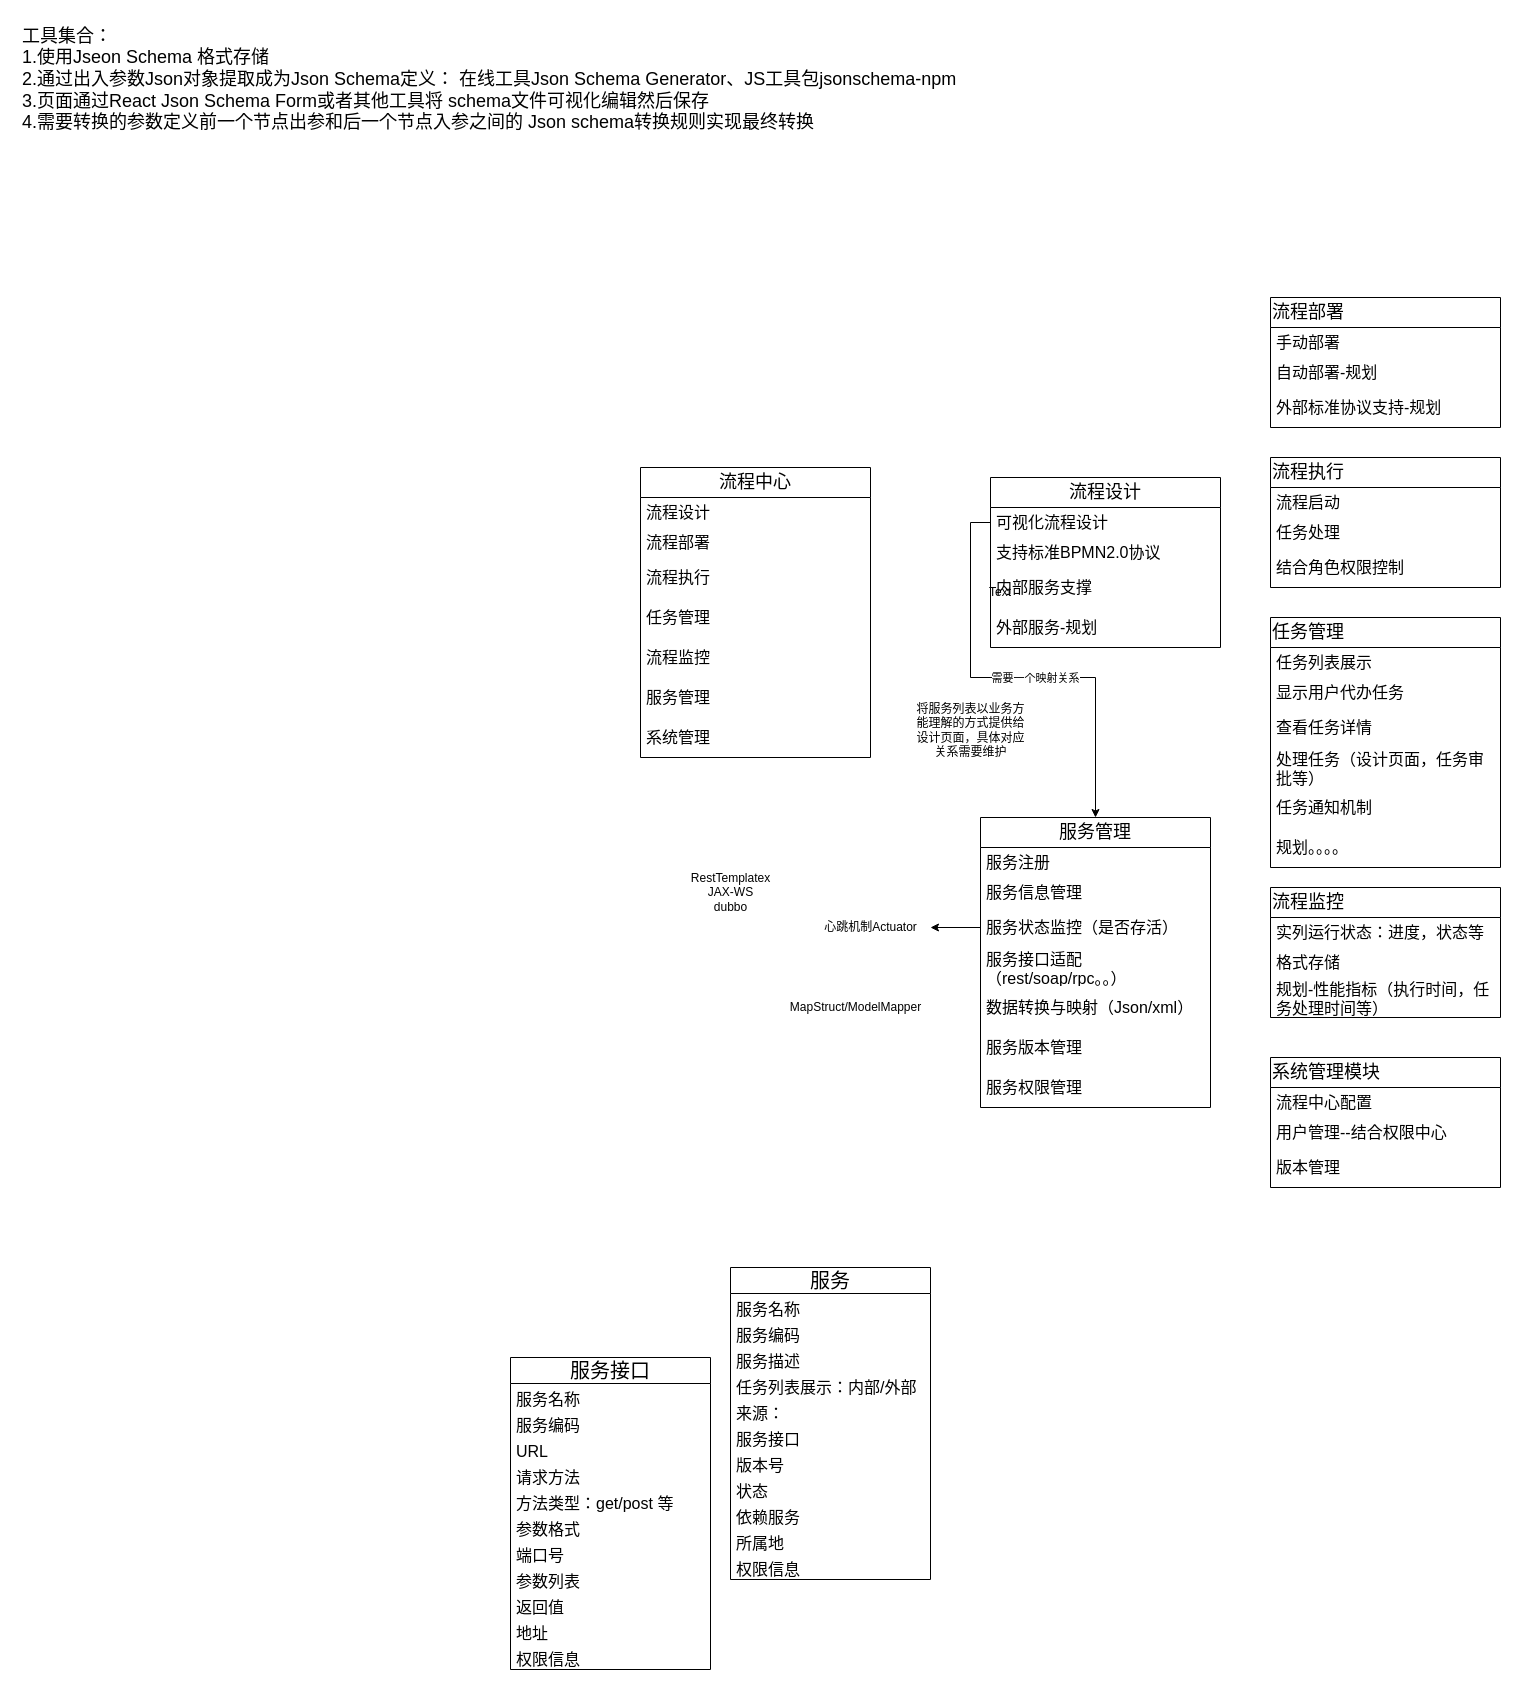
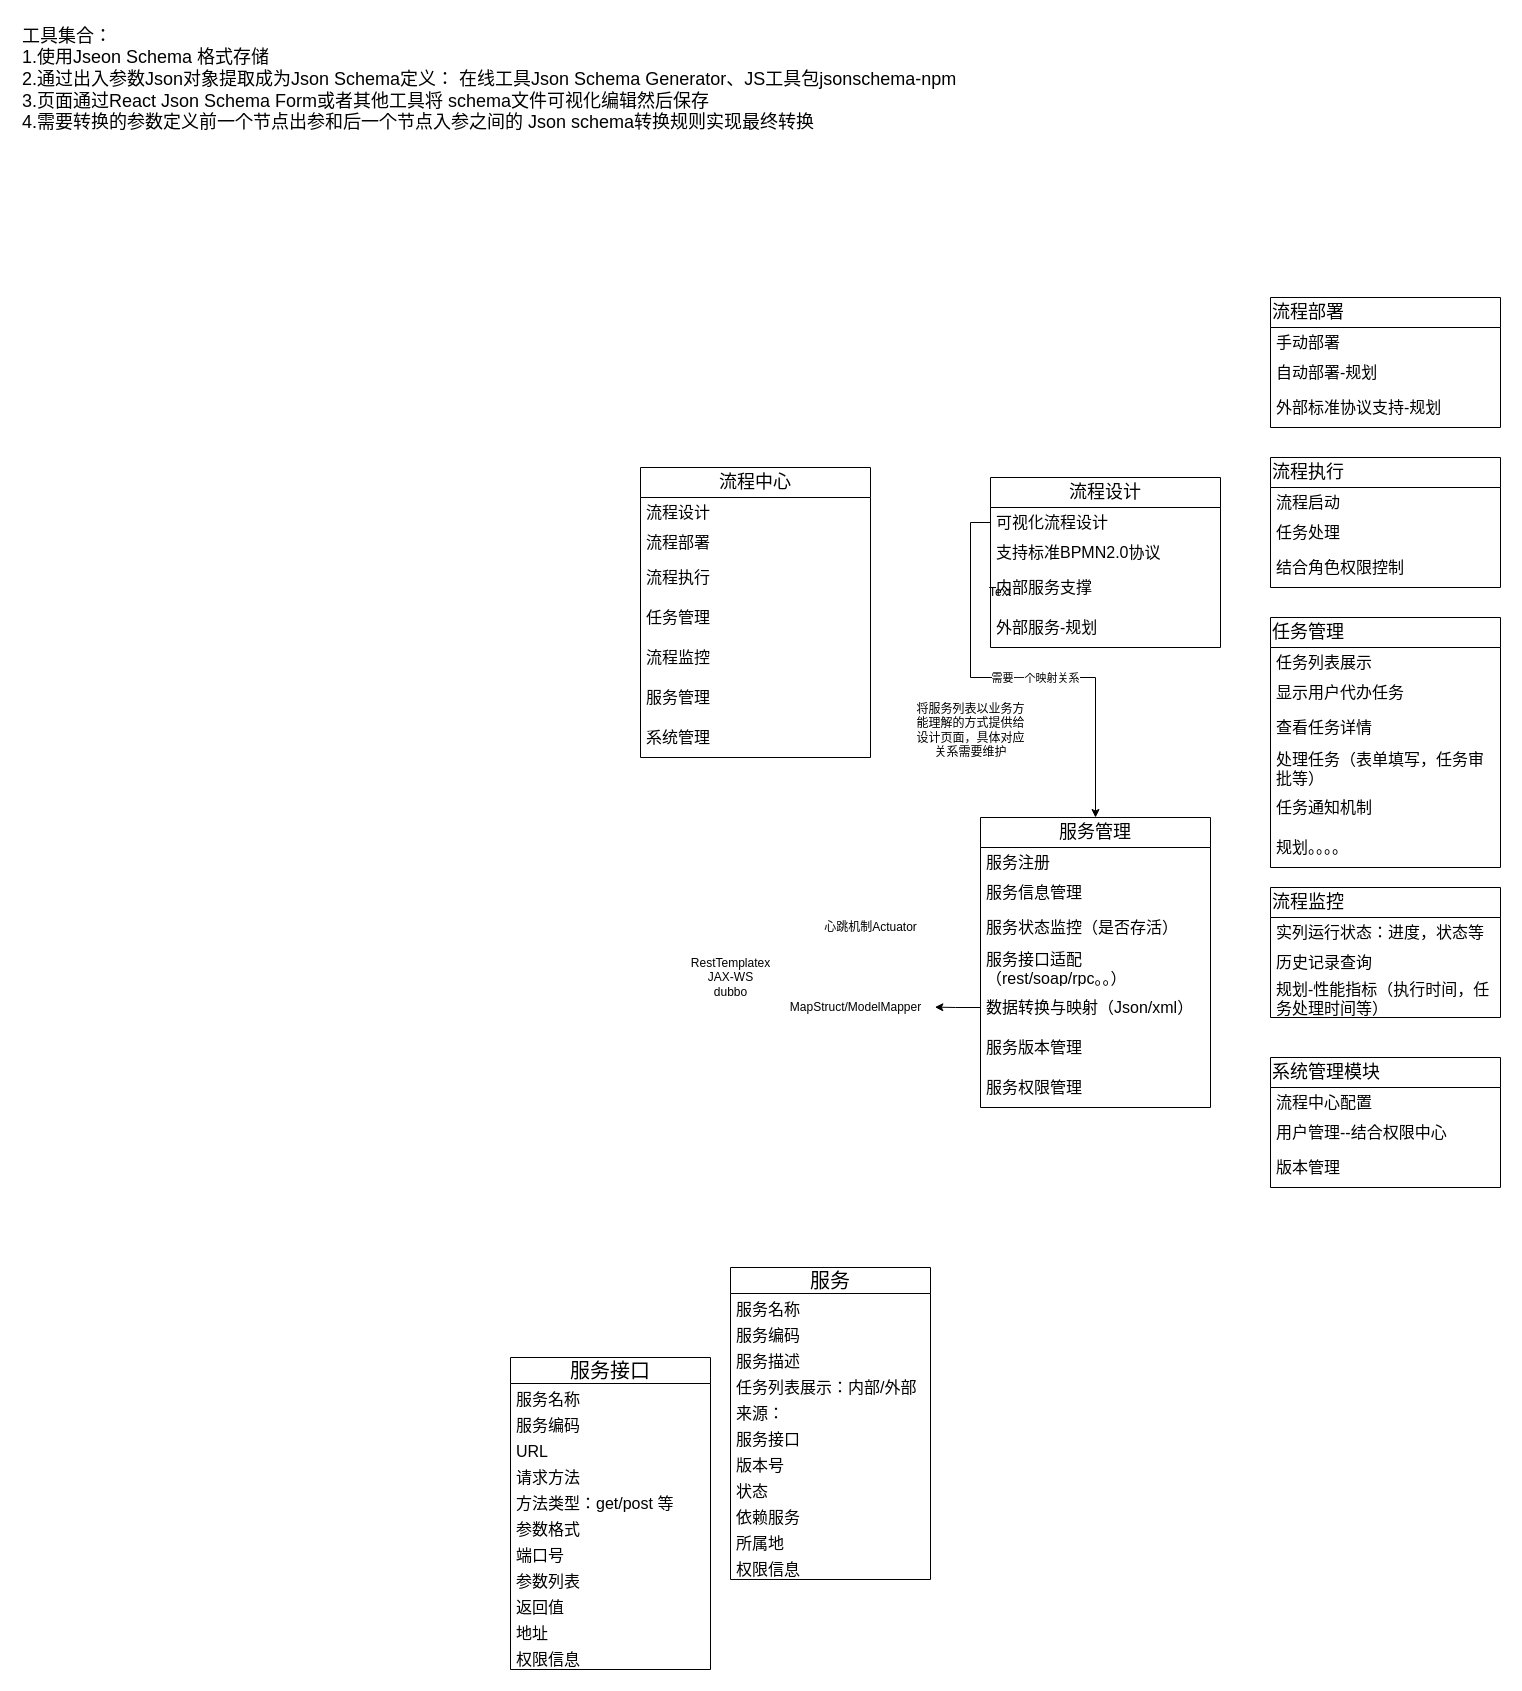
node "处理任务（设计页面，任务审批等）": label "处理任务（设计页面，任务审批等）" -> "处理任务（表单填写，任务审批等）"
node "RestTemplatex JAX-WS dubbo": moved (731, 893) -> (731, 978)
edge "服务状态监控（是否存活）" -> "心跳机制Actuator": removed
node "格式存储": label "格式存储" -> "历史记录查询"
edge "数据转换与映射（Json/xml）" -> "MapStruct/ModelMapper": added
